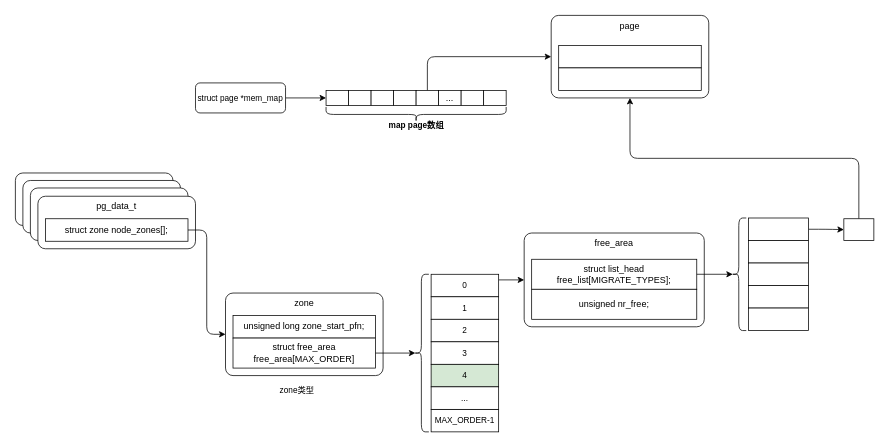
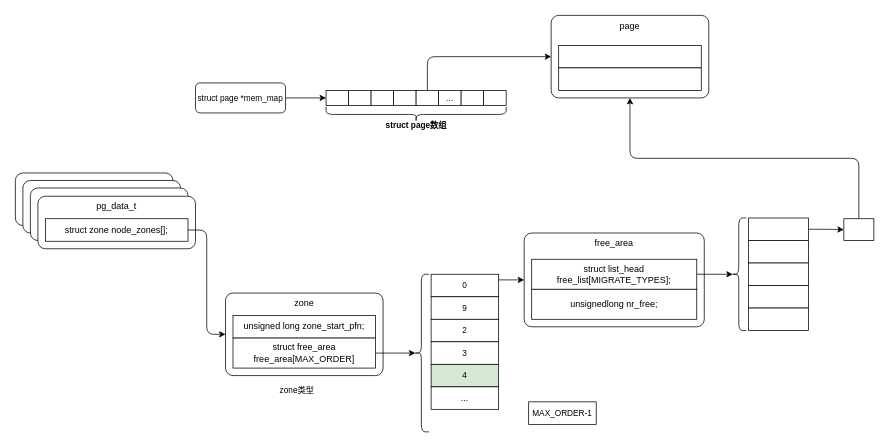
node "map page数组": label "map page数组" -> "struct page数组"
node "unsigned nr_free;": label "unsigned nr_free;" -> "unsignedlong nr_free;"
node "1": label "1" -> "9"
node "MAX_ORDER-1": moved (465, 420) -> (562, 413)
